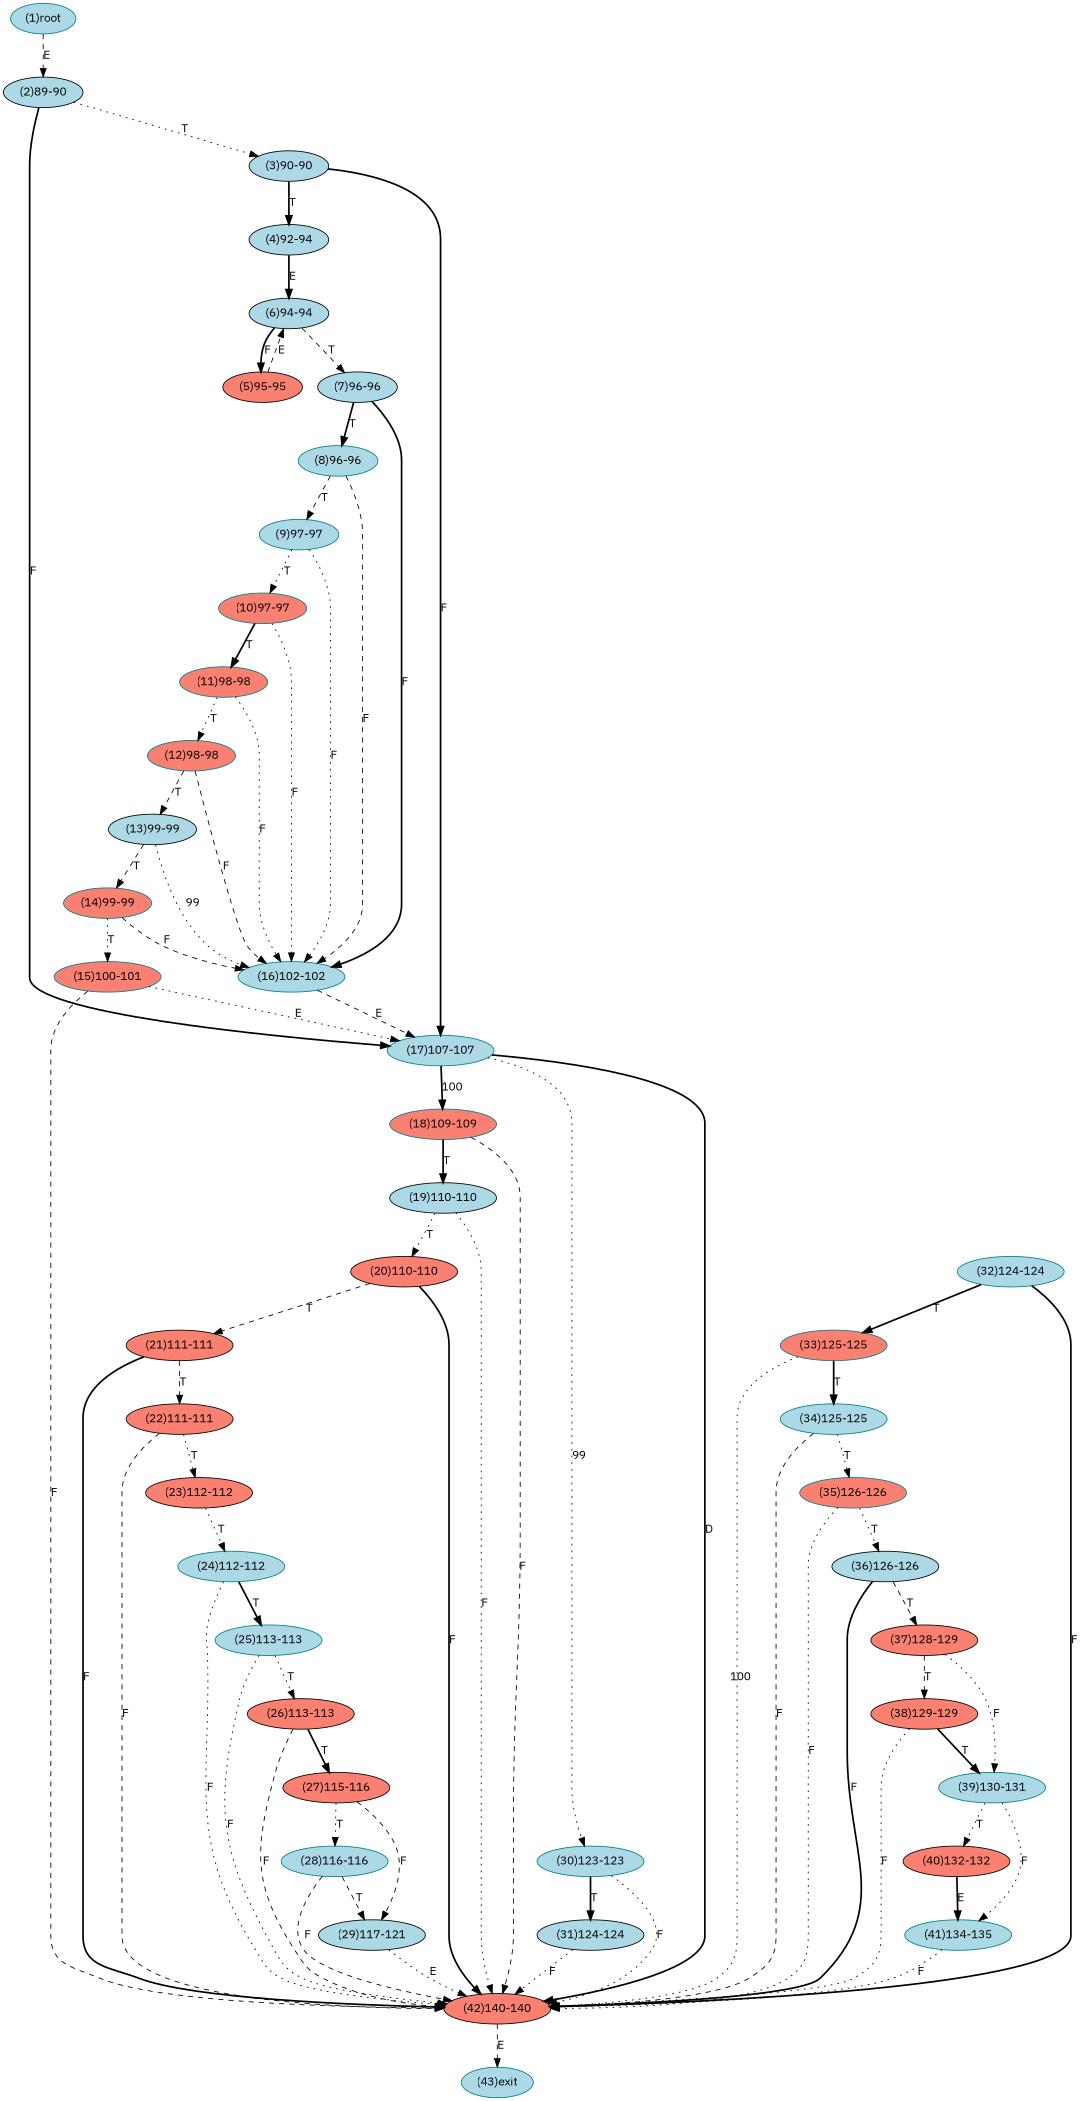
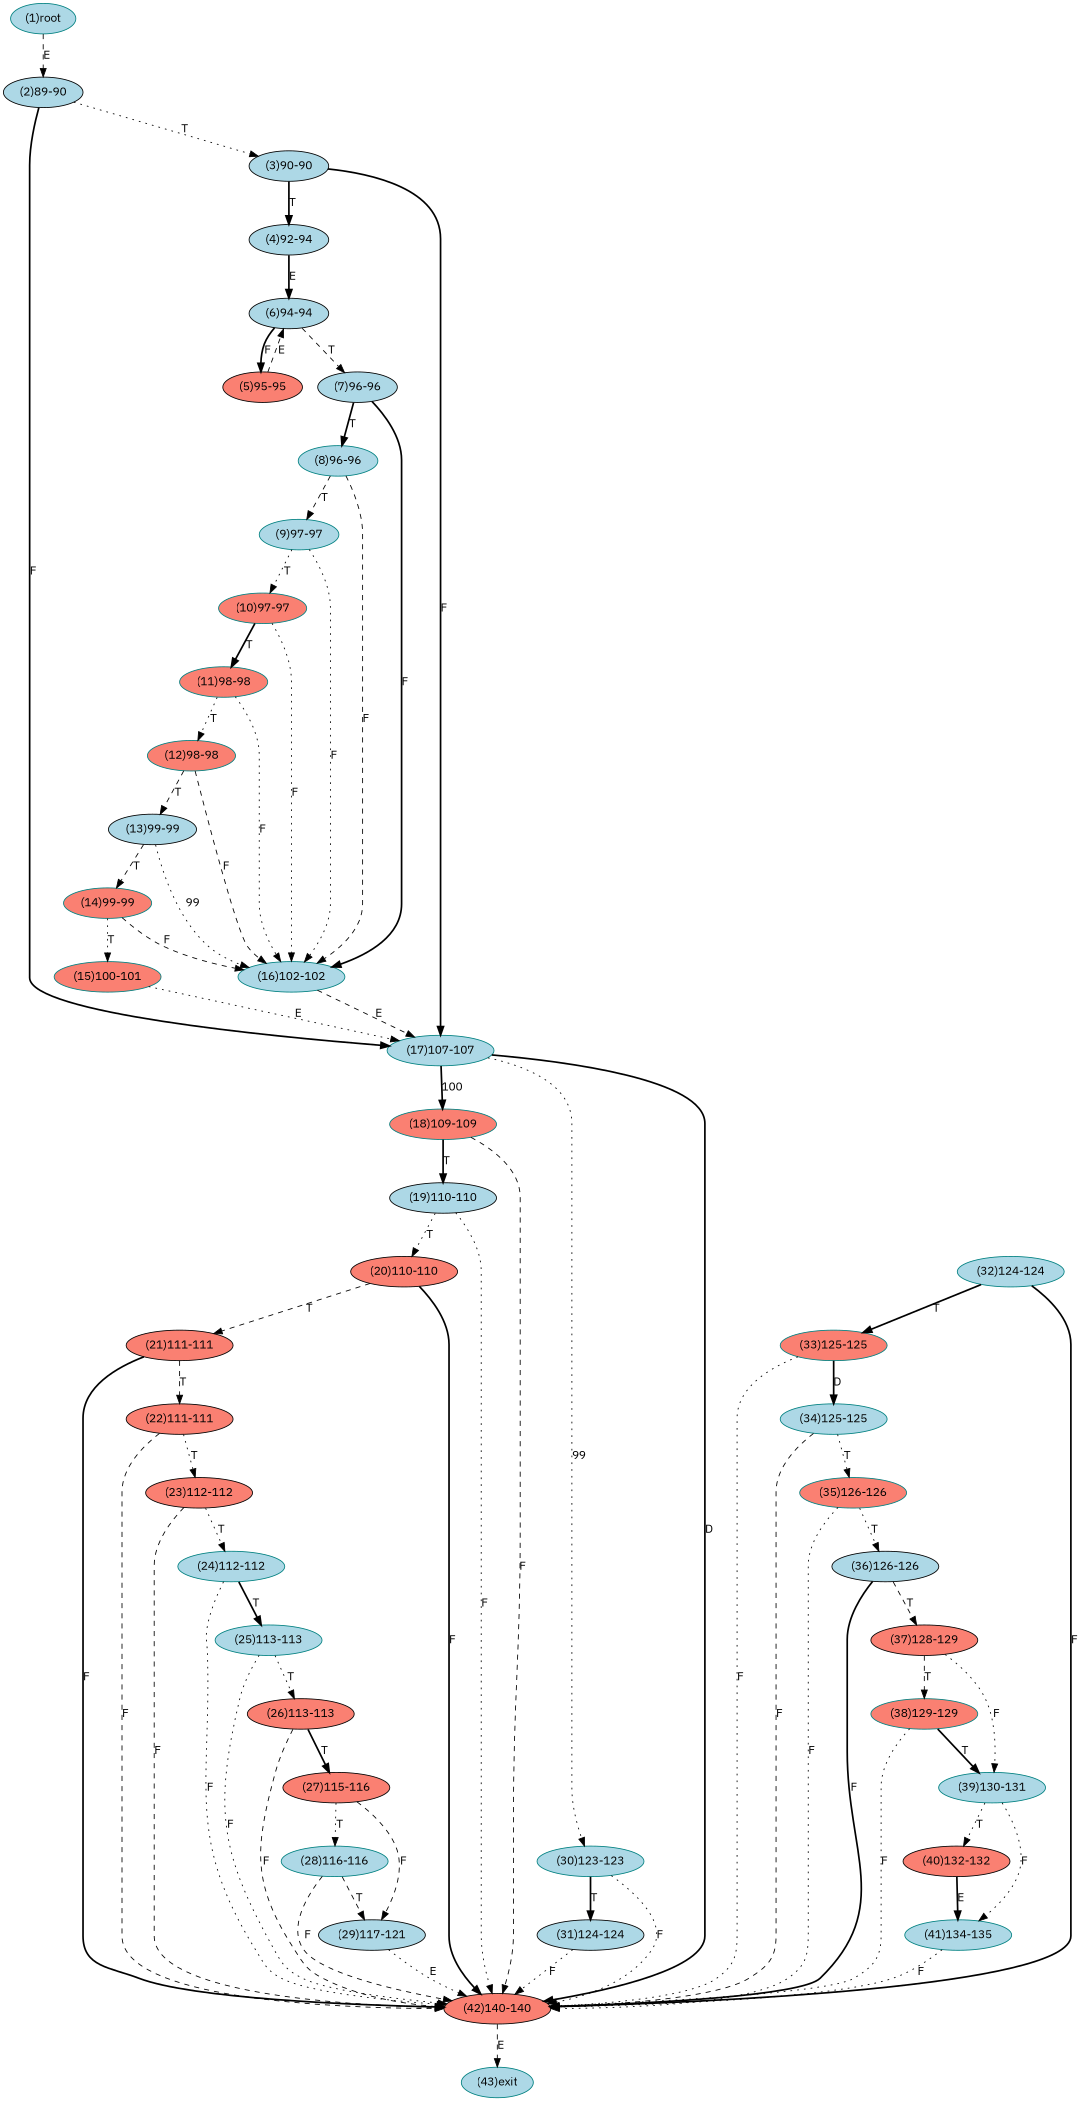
edge "(33)125-125" -> "(34)125-125": label "T" -> "D"
edge "(15)100-101" -> "(42)140-140": now "(23)112-112" -> "(42)140-140"
edge "(33)125-125" -> "(42)140-140": label "100" -> "F"
node "(38)129-129": color black -> teal
